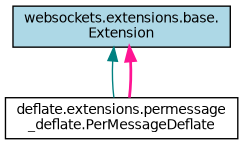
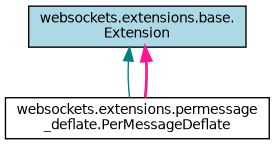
node "deflate.extensions.permessage _deflate.PerMessageDeflate": label "deflate.extensions.permessage _deflate.PerMessageDeflate" -> "websockets.extensions.permessage _deflate.PerMessageDeflate"
